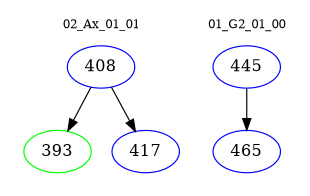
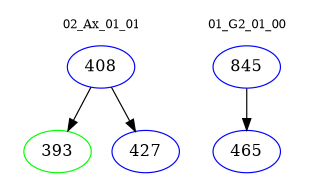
node "445": label "445" -> "845"
node "417": label "417" -> "427"
